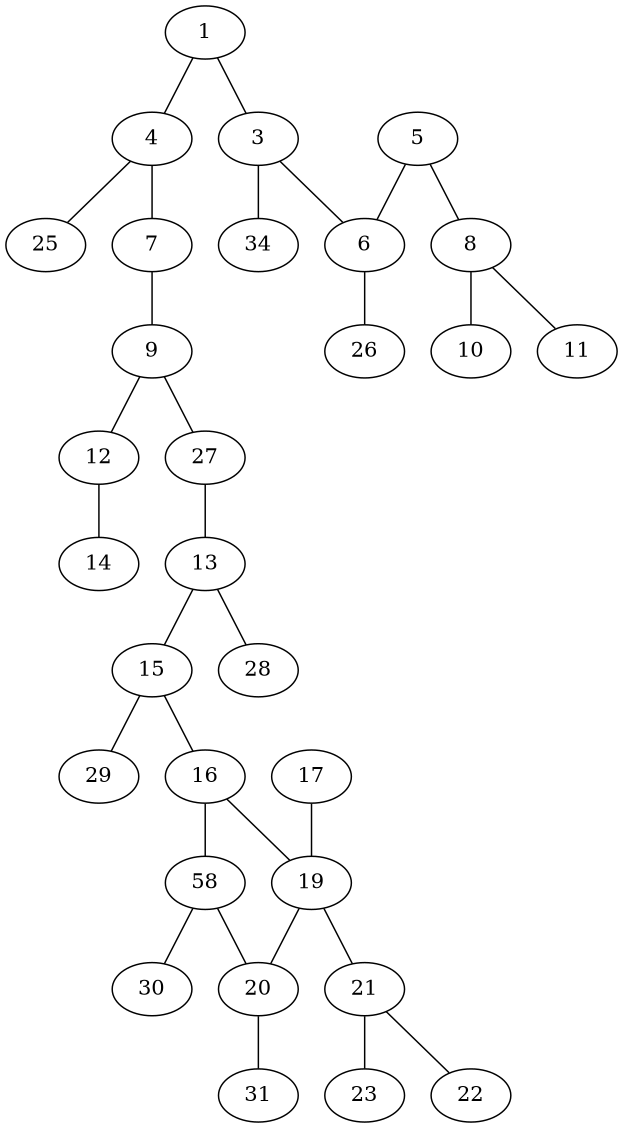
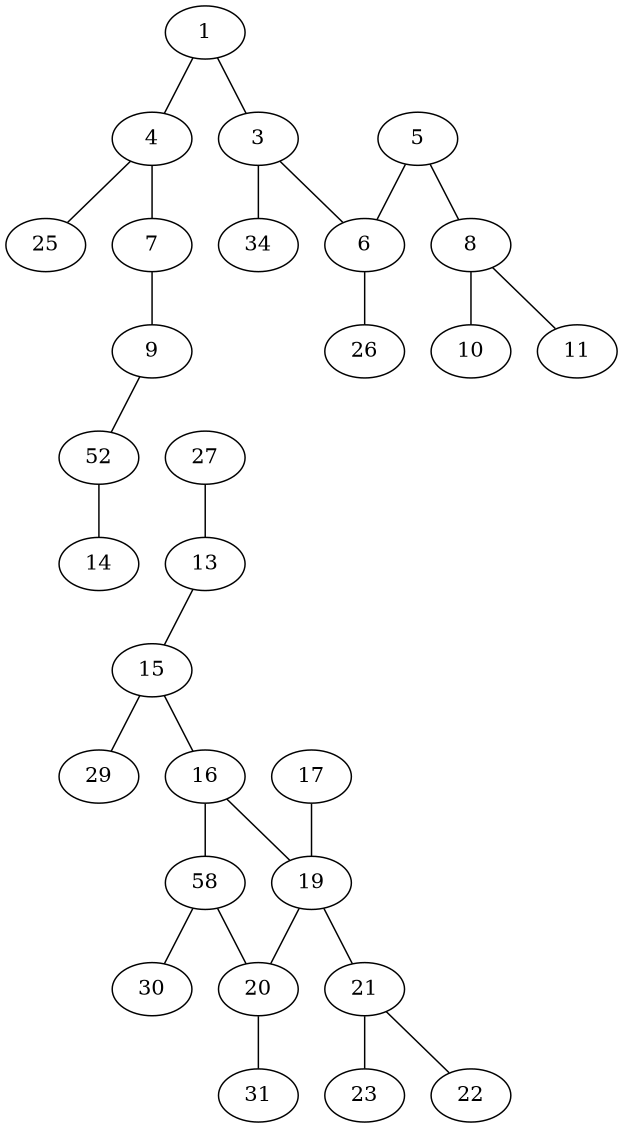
edge "9" -- "27": removed
node "12": label "12" -> "52"
node "28": removed
